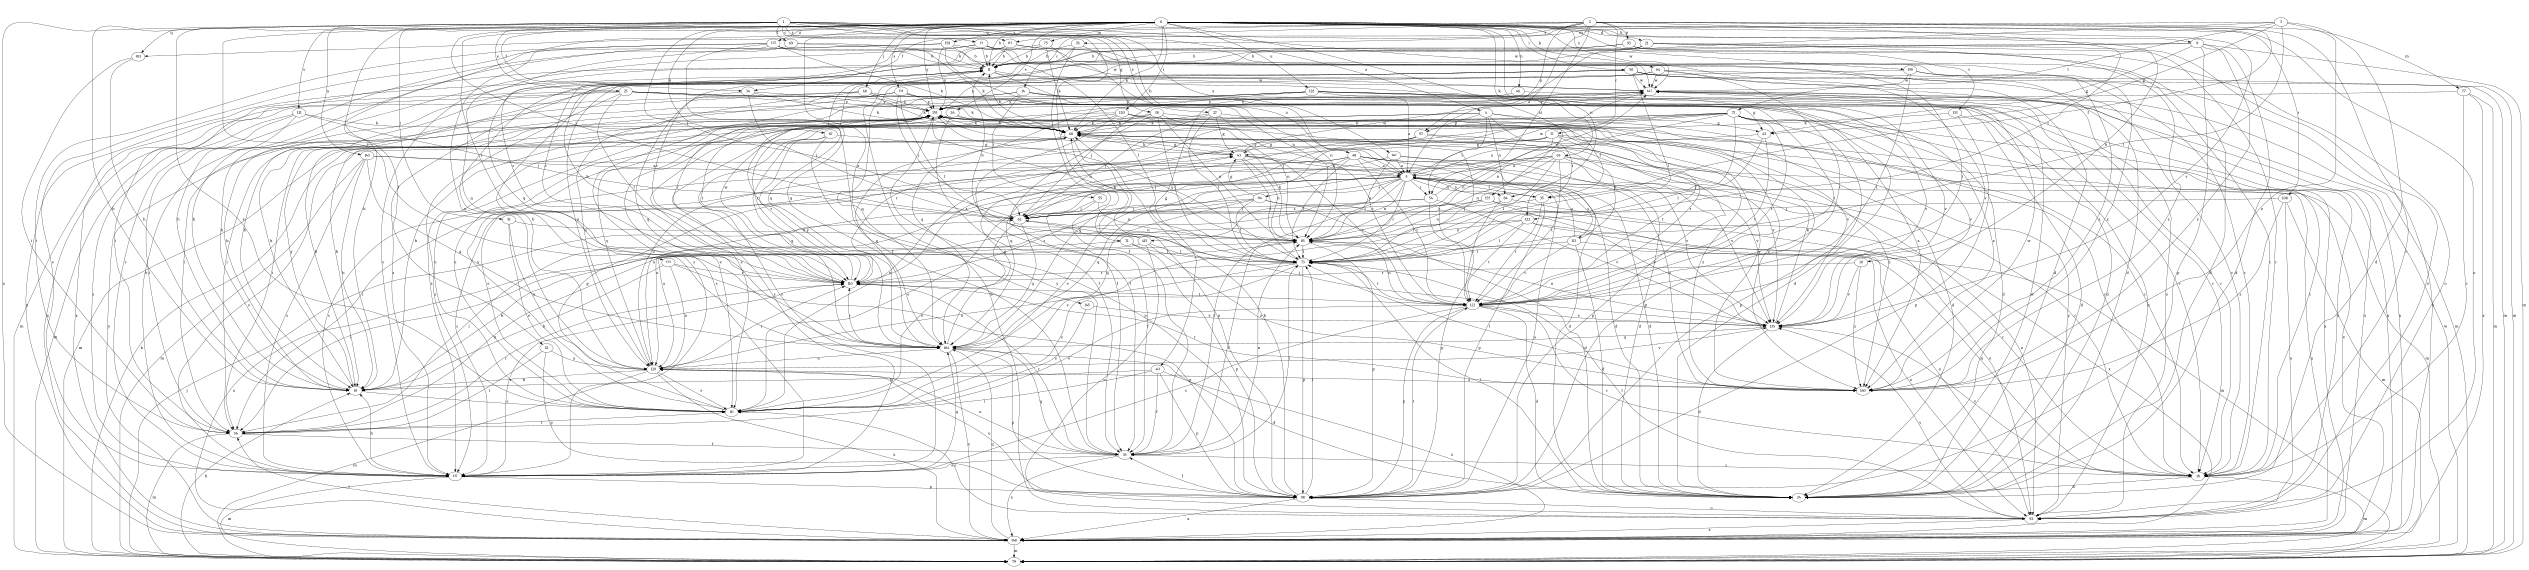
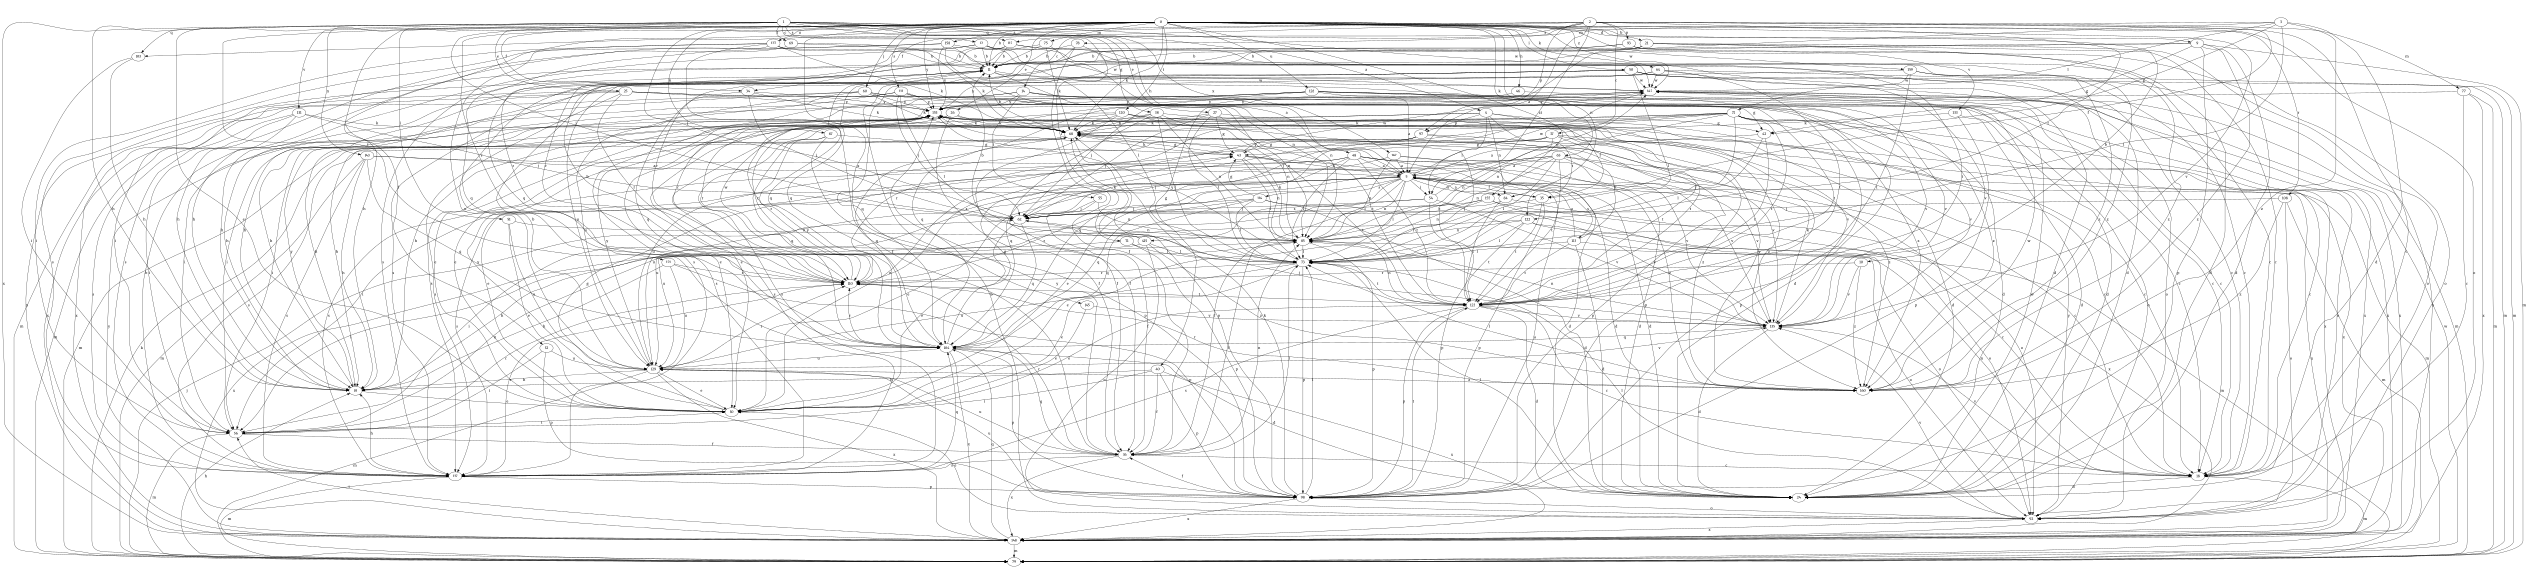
edge "25" -> "68": removed, label "k"
edge "153" -> "85": now "60" -> "85"
